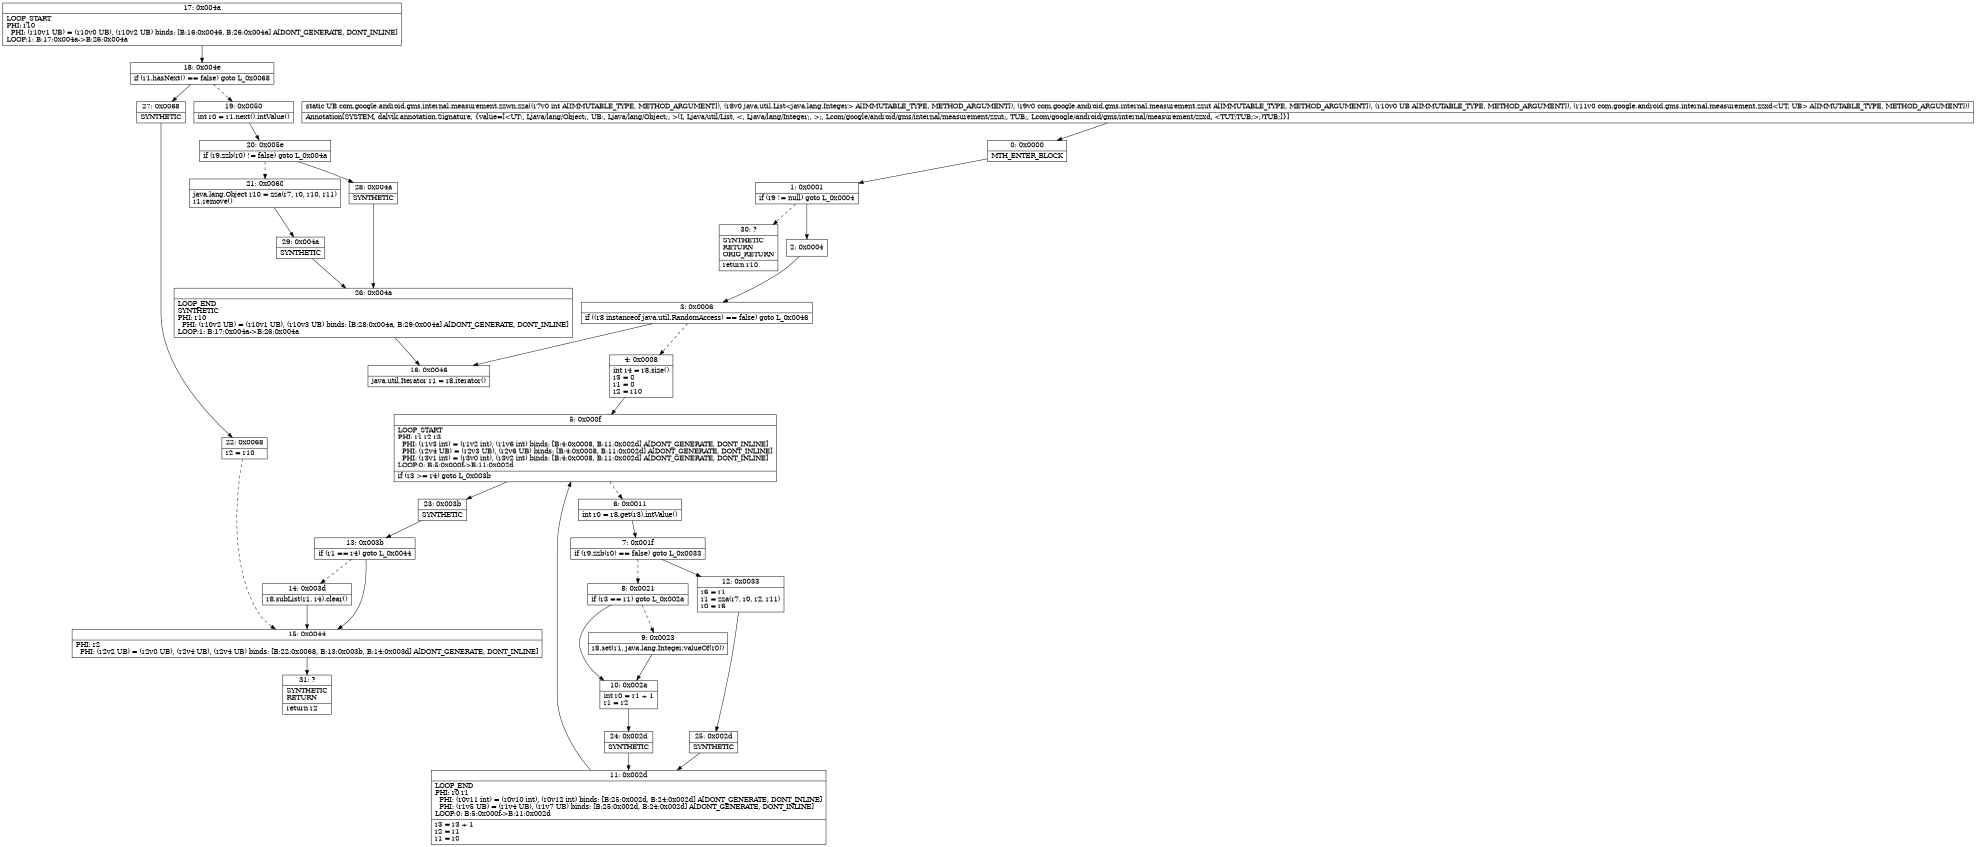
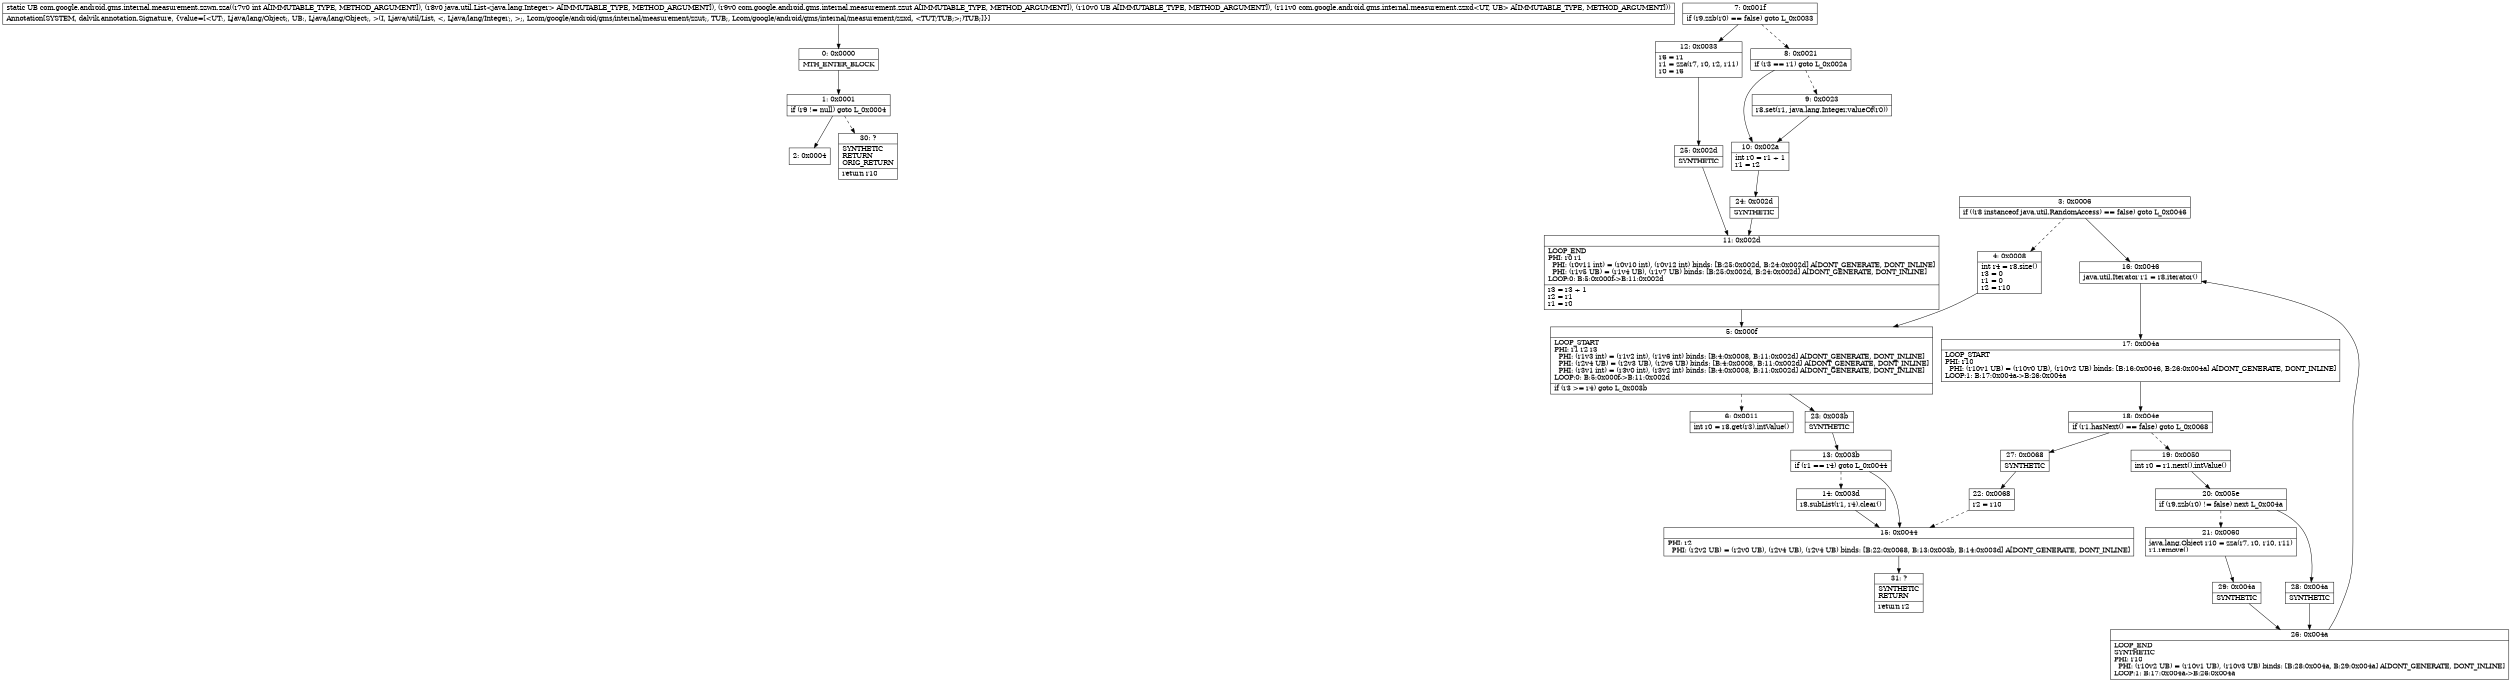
node "20: 0x005e": text "if (r9.zzb(r0) != false) goto L_0x004a" -> "if (r9.zzb(r0) != false) next L_0x004a"
edge "2: 0x0004" -> "3: 0x0006": removed
edge "16: 0x0046" -> "17: 0x004a": added
edge "6: 0x0011" -> "7: 0x001f": removed
